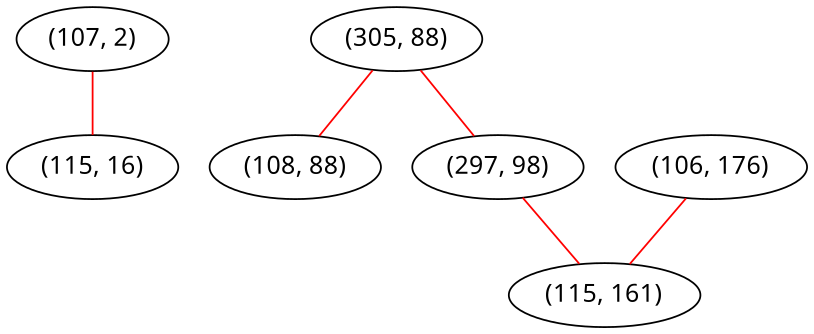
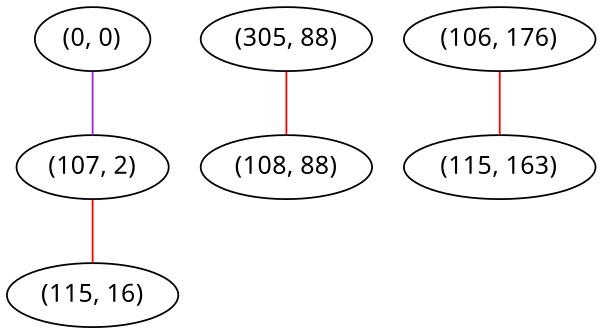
node "(0, 0)": added
node "(297, 98)": removed
node "(115, 161)": label "(115, 161)" -> "(115, 163)"
